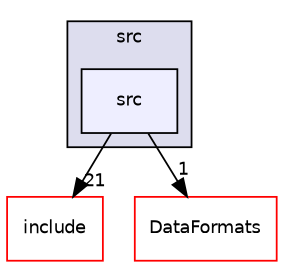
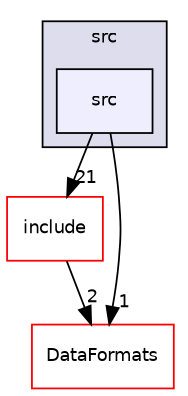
edge "include" -> "DataFormats": added
